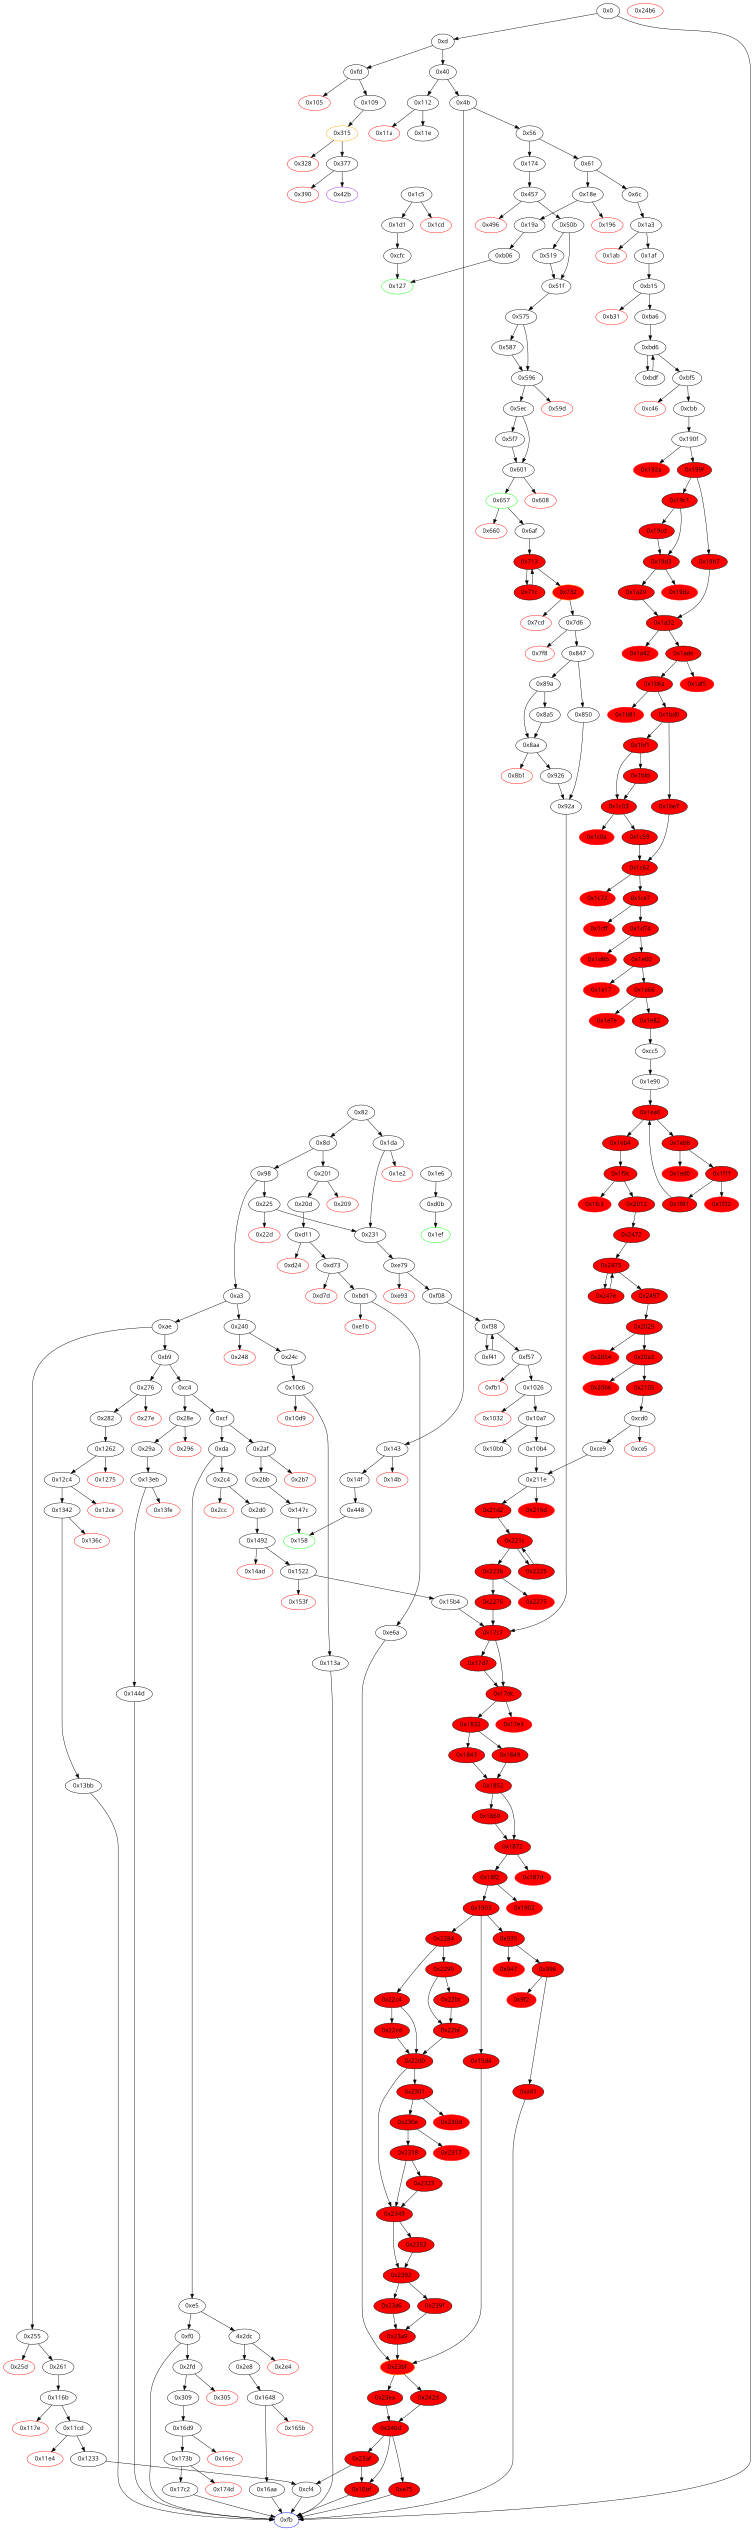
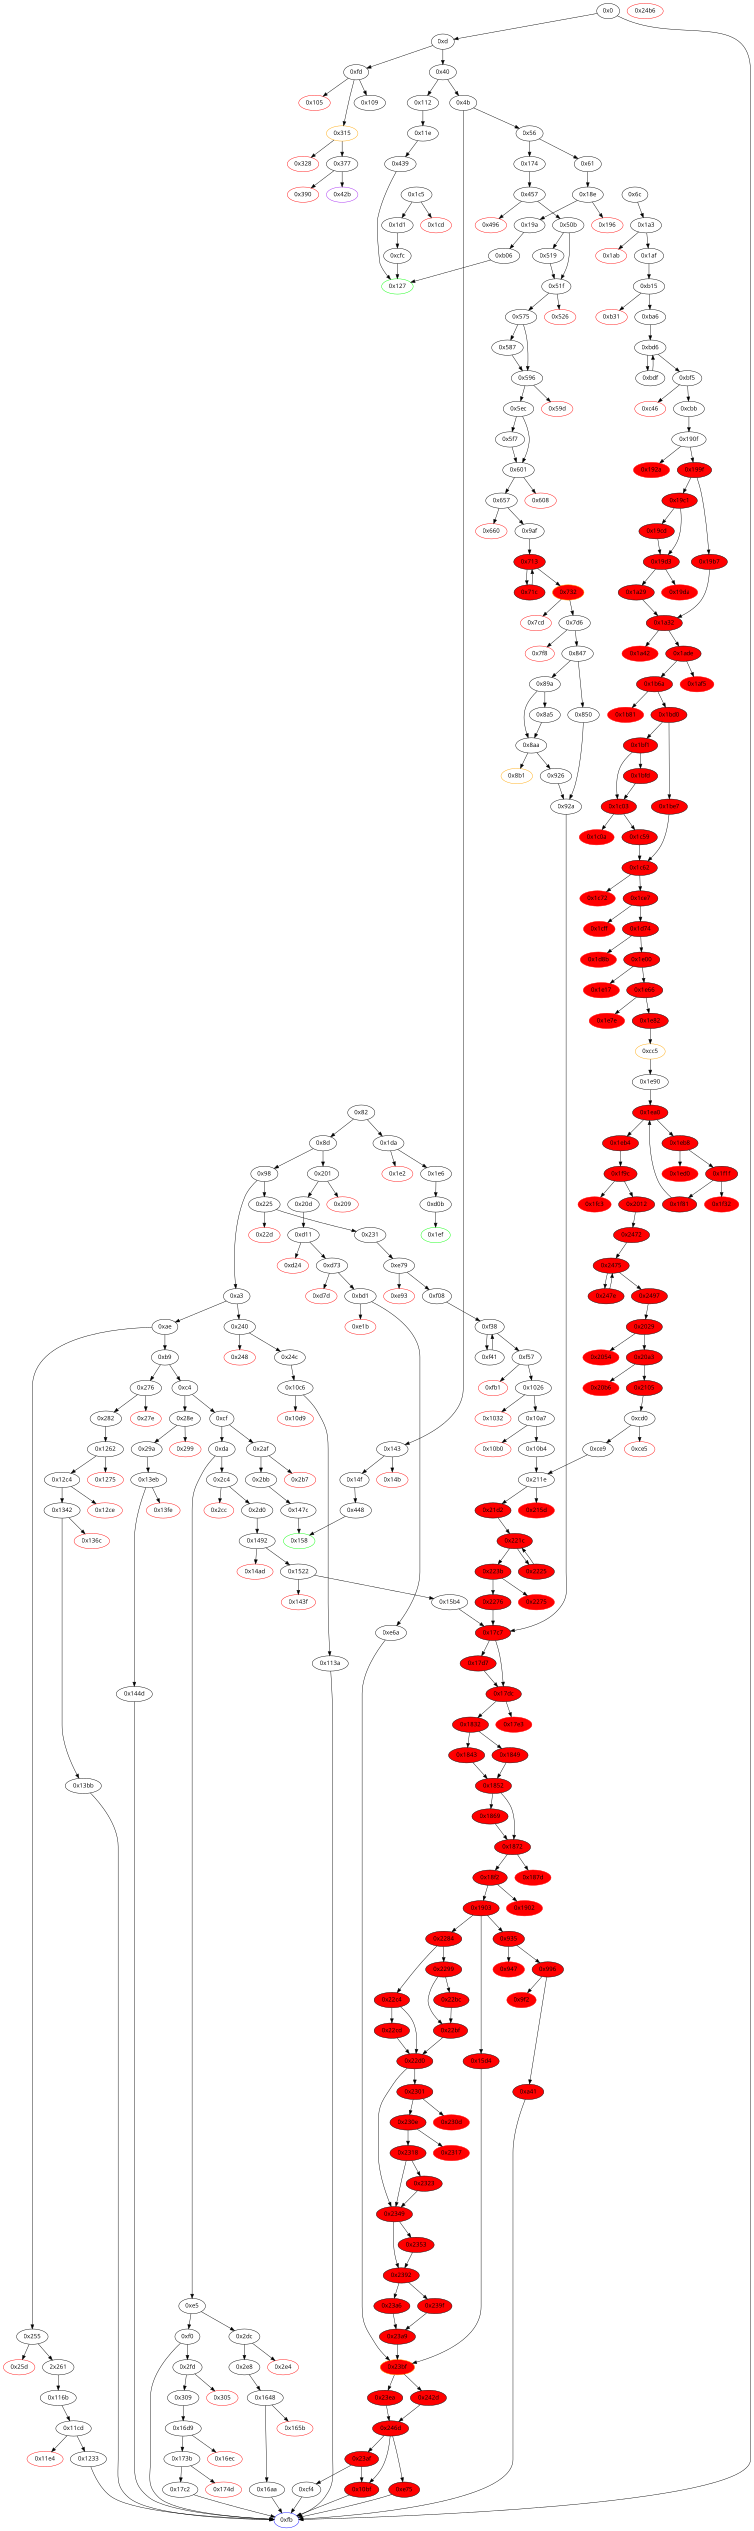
edge "0x109" -> "0x315": now "0xfd" -> "0x315"
node "0x11a": removed
node "0x439": added
edge "0x61" -> "0x6c": removed
node "0x526": added
node "0x657": color green -> black
node "0x6af": label "0x6af" -> "0x9af"
node "0x8b1": color red -> orange
node "0xcc5": color black -> orange
edge "0x1da" -> "0x231": now "0x1da" -> "0x1e6"
node "0x296": label "0x296" -> "0x299"
node "0x10b0": color black -> red
node "0x153f": label "0x153f" -> "0x143f"
node "4x2dc": label "4x2dc" -> "0x2dc"
node "0x261": label "0x261" -> "2x261"
node "0x117e": removed
edge "0x1233" -> "0xcf4": now "0x1233" -> "0xfb"
